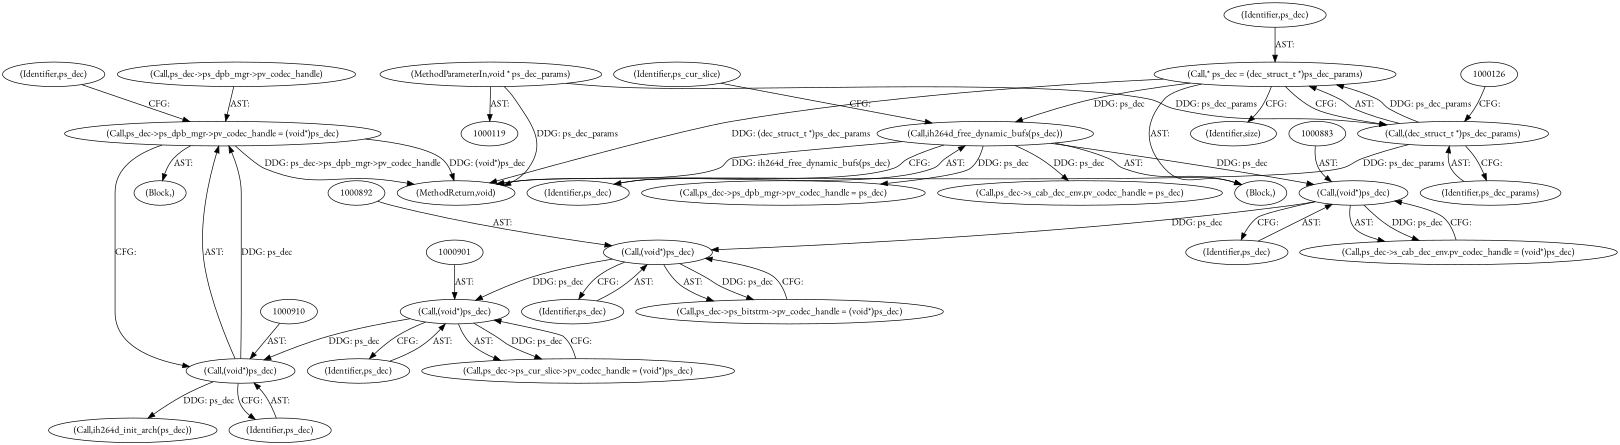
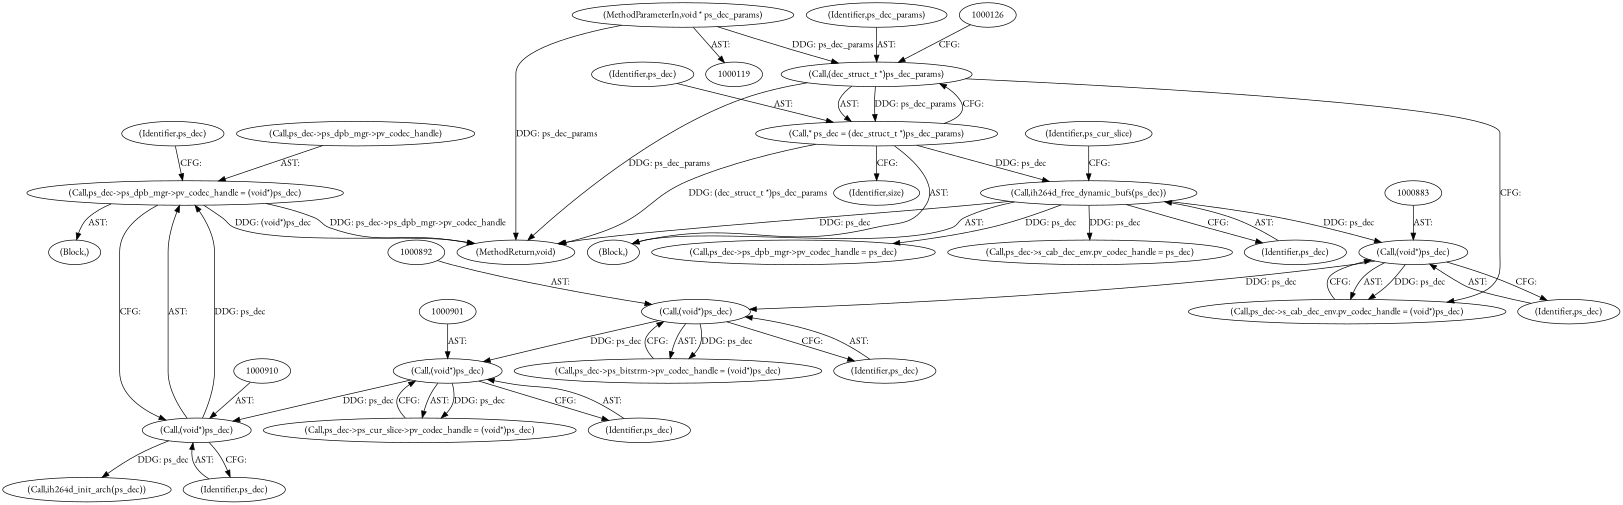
edge "(Call,(dec_struct_t *)ps_dec_params)" -> "(Identifier,ps_dec_params)": now "(Call,(dec_struct_t *)ps_dec_params)" -> "(Call,ps_dec->s_cab_dec_env.pv_codec_handle = (void*)ps_dec)"
edge "(Call,ih264d_free_dynamic_bufs(ps_dec))" -> "(MethodReturn,void)": label "DDG: ih264d_free_dynamic_bufs(ps_dec)" -> "DDG: ps_dec"
